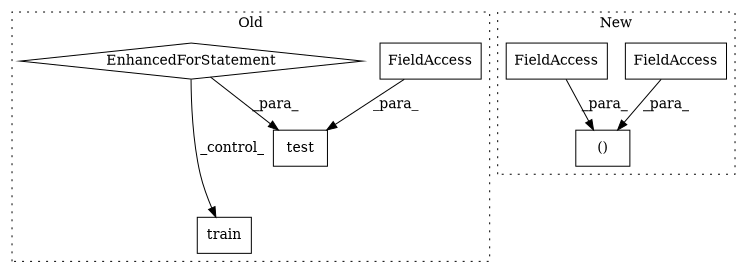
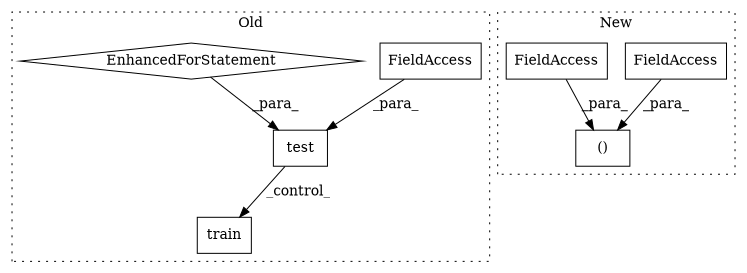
edge "EnhancedForStatement" -> "train": now "test" -> "train"
